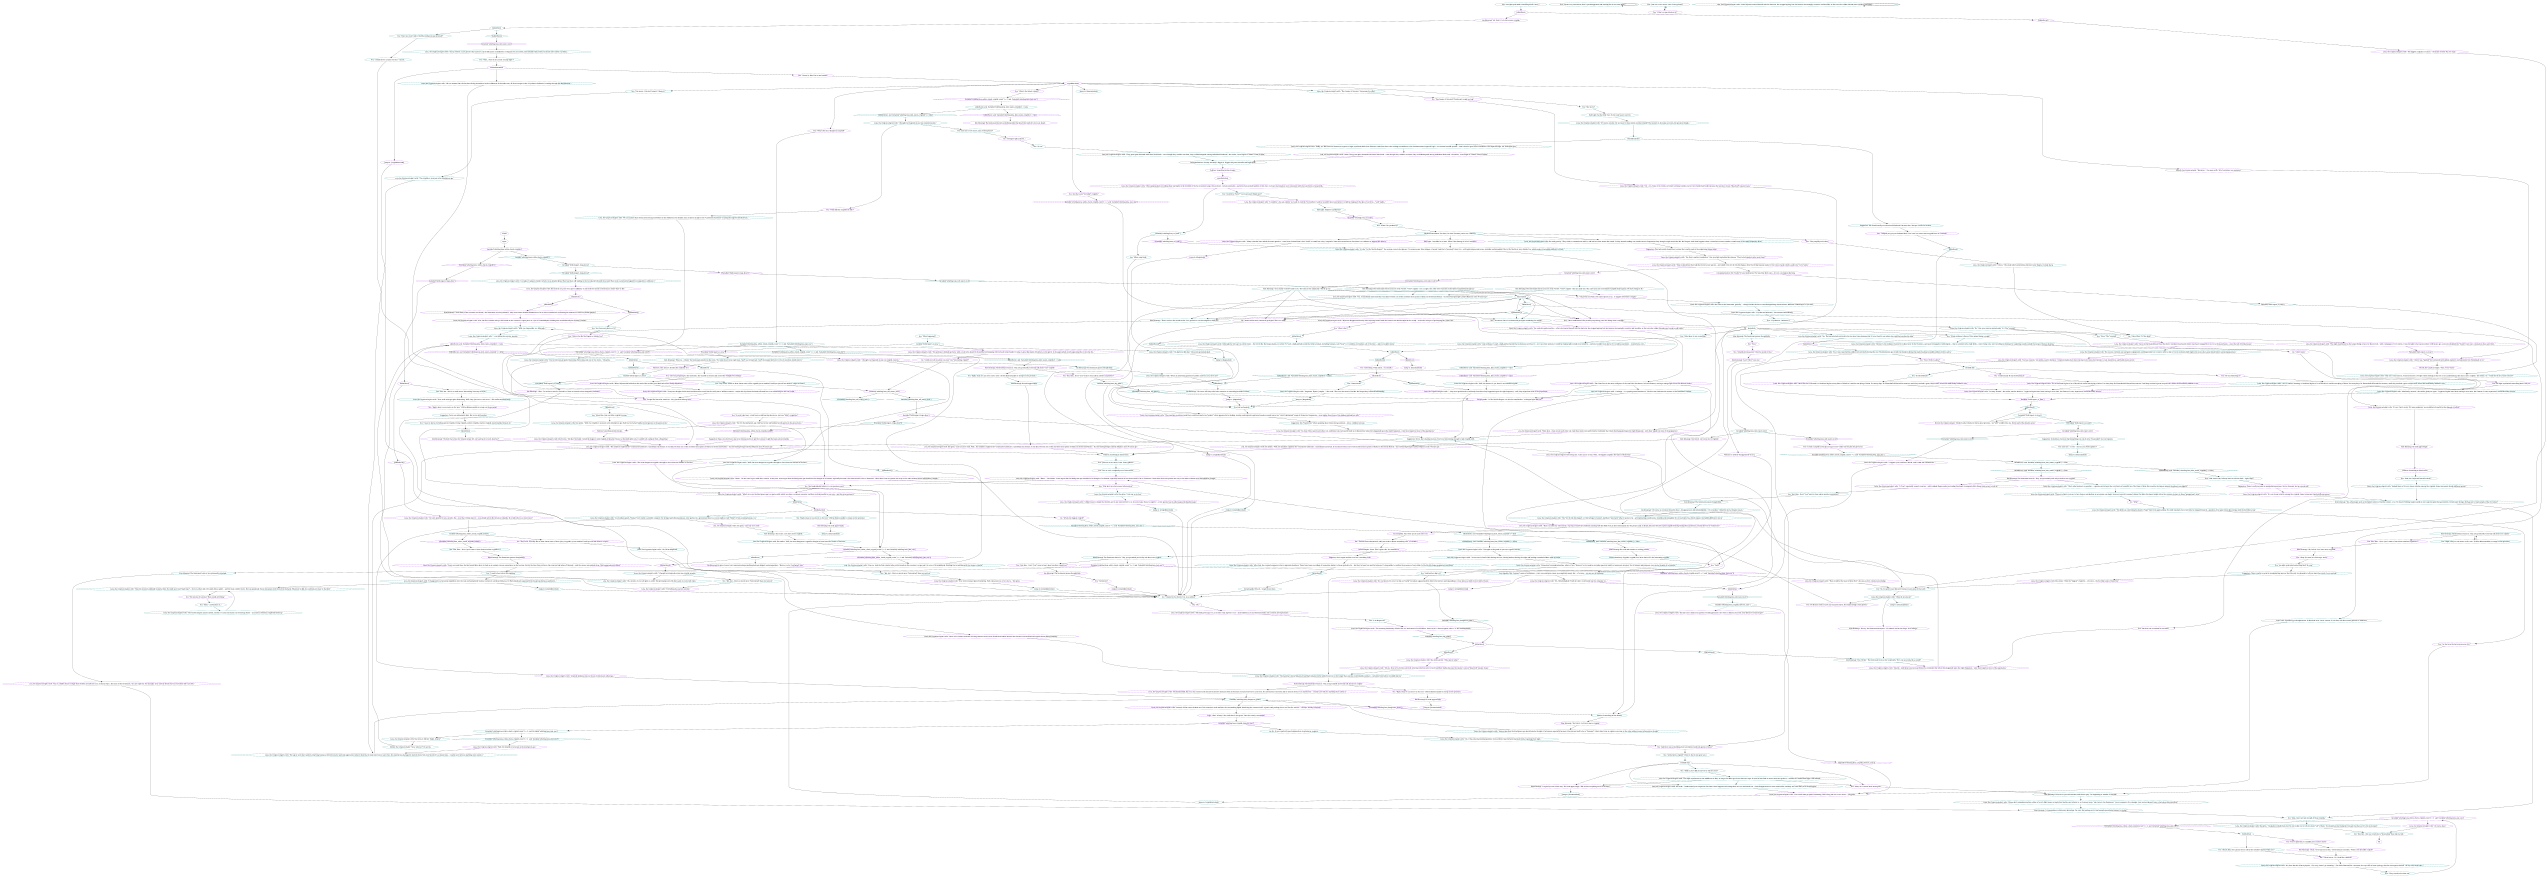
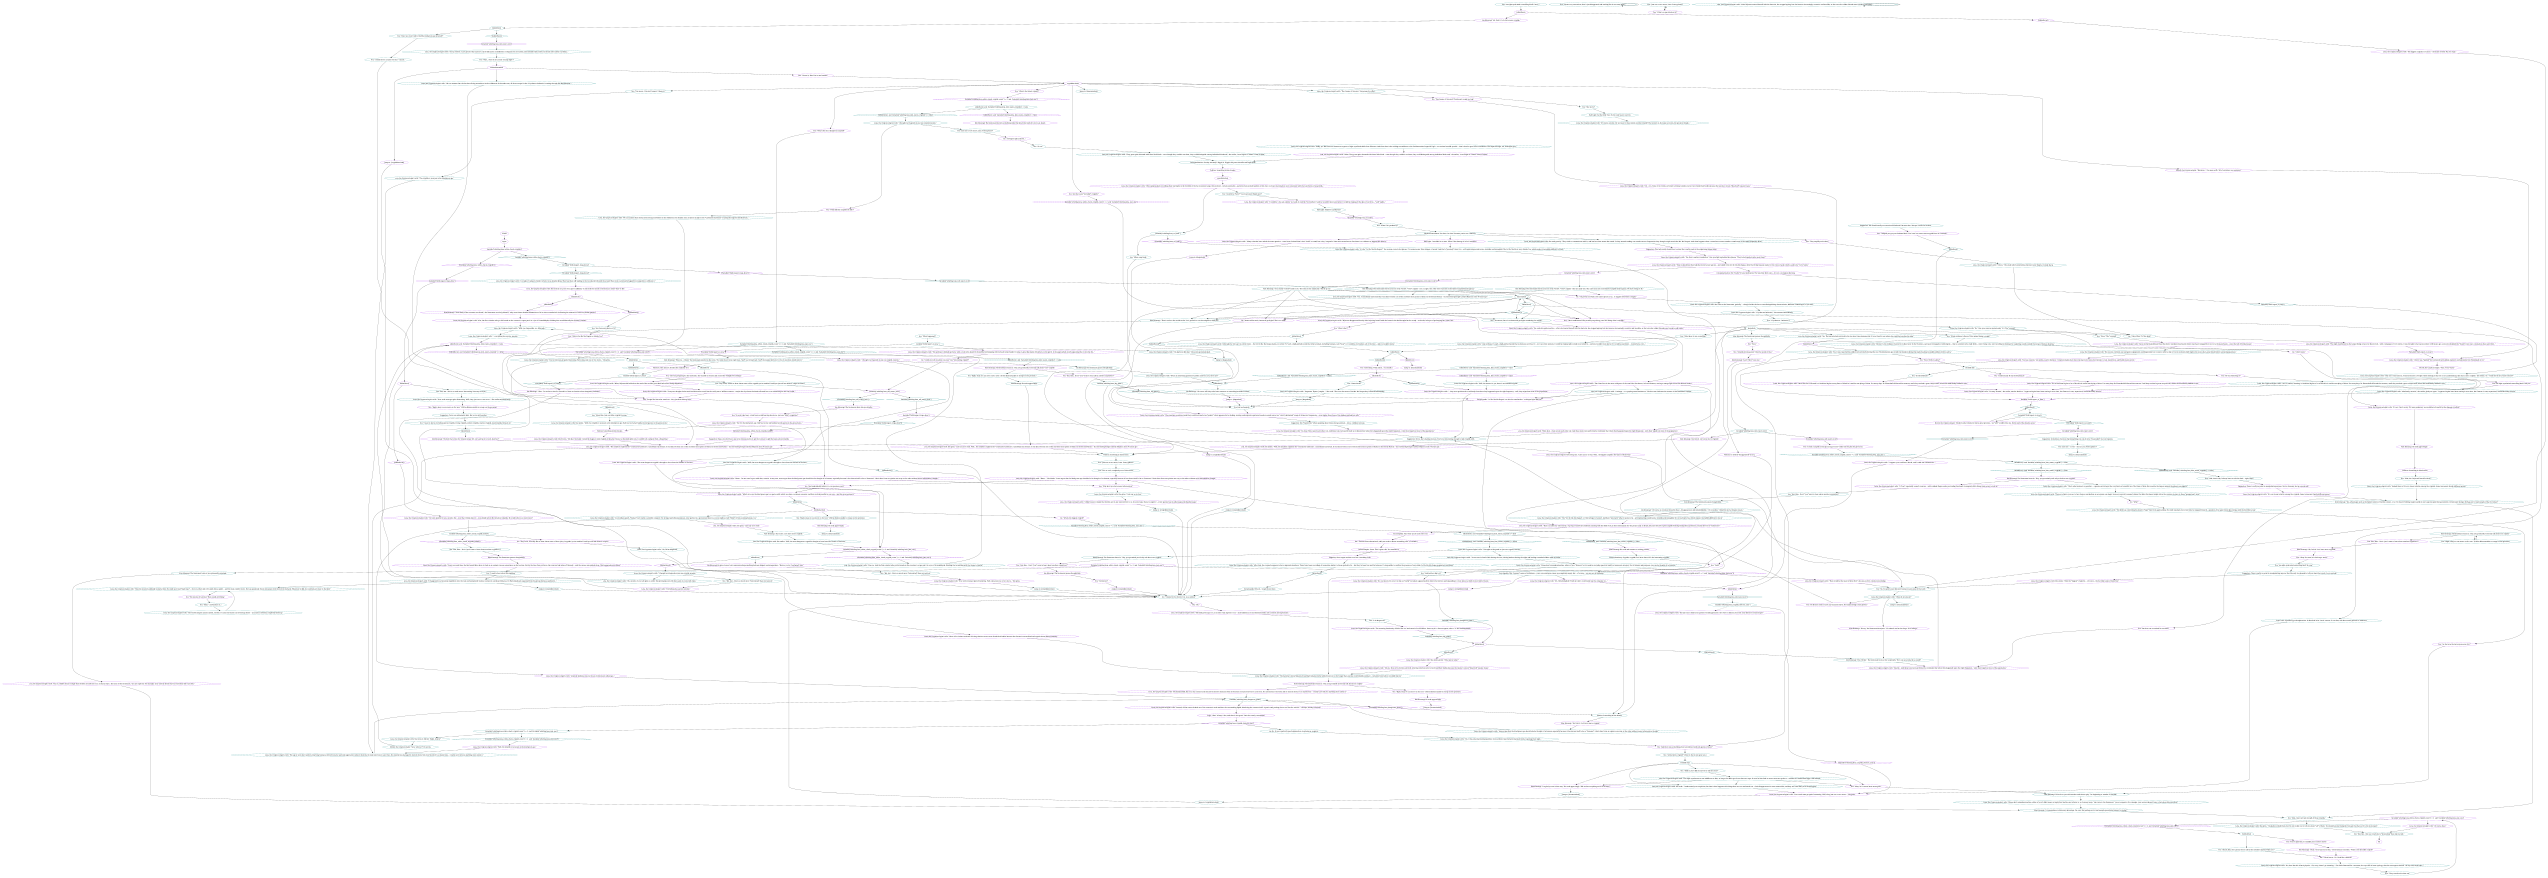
node "Untitled hub (03)": removed
node "Kim Kitsuragi: The lieutenant shuts his eyes briefly...": added
